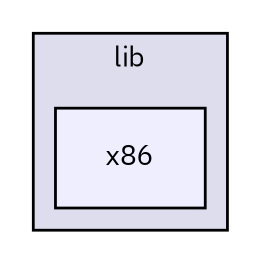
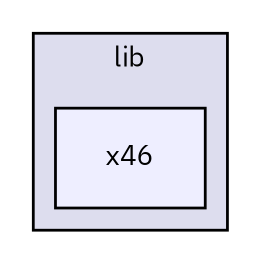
node "x86": label "x86" -> "x46"
